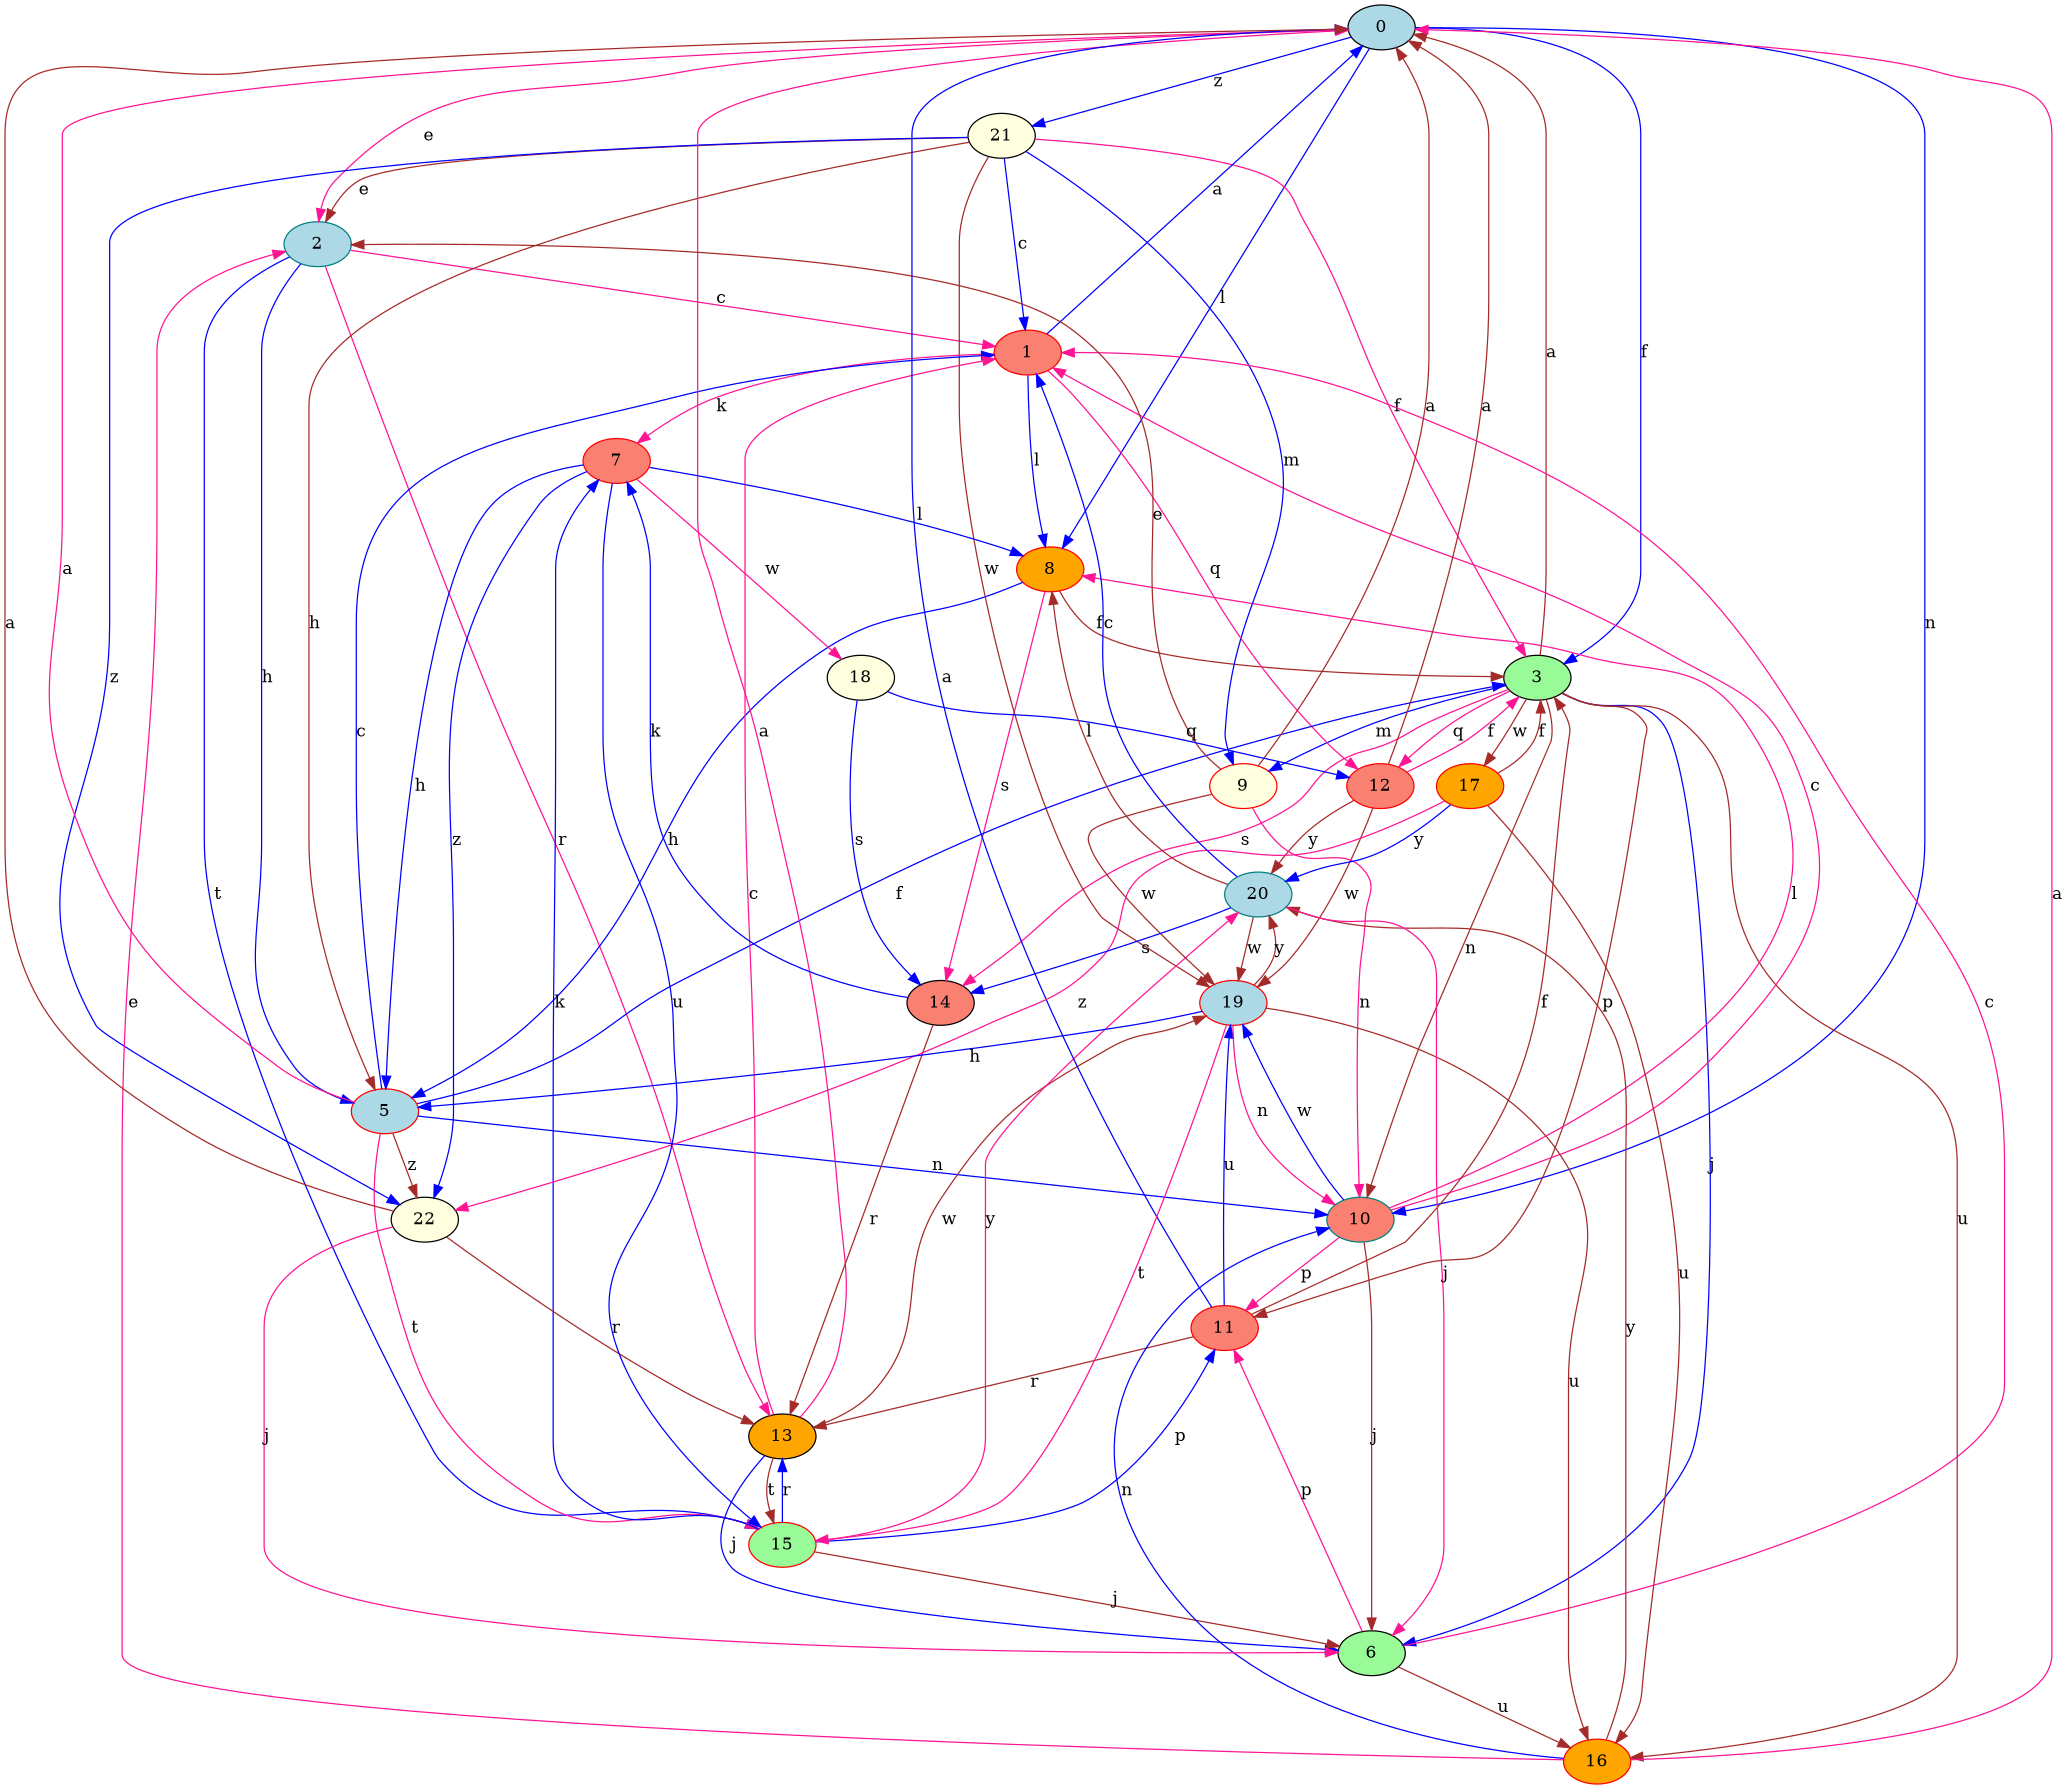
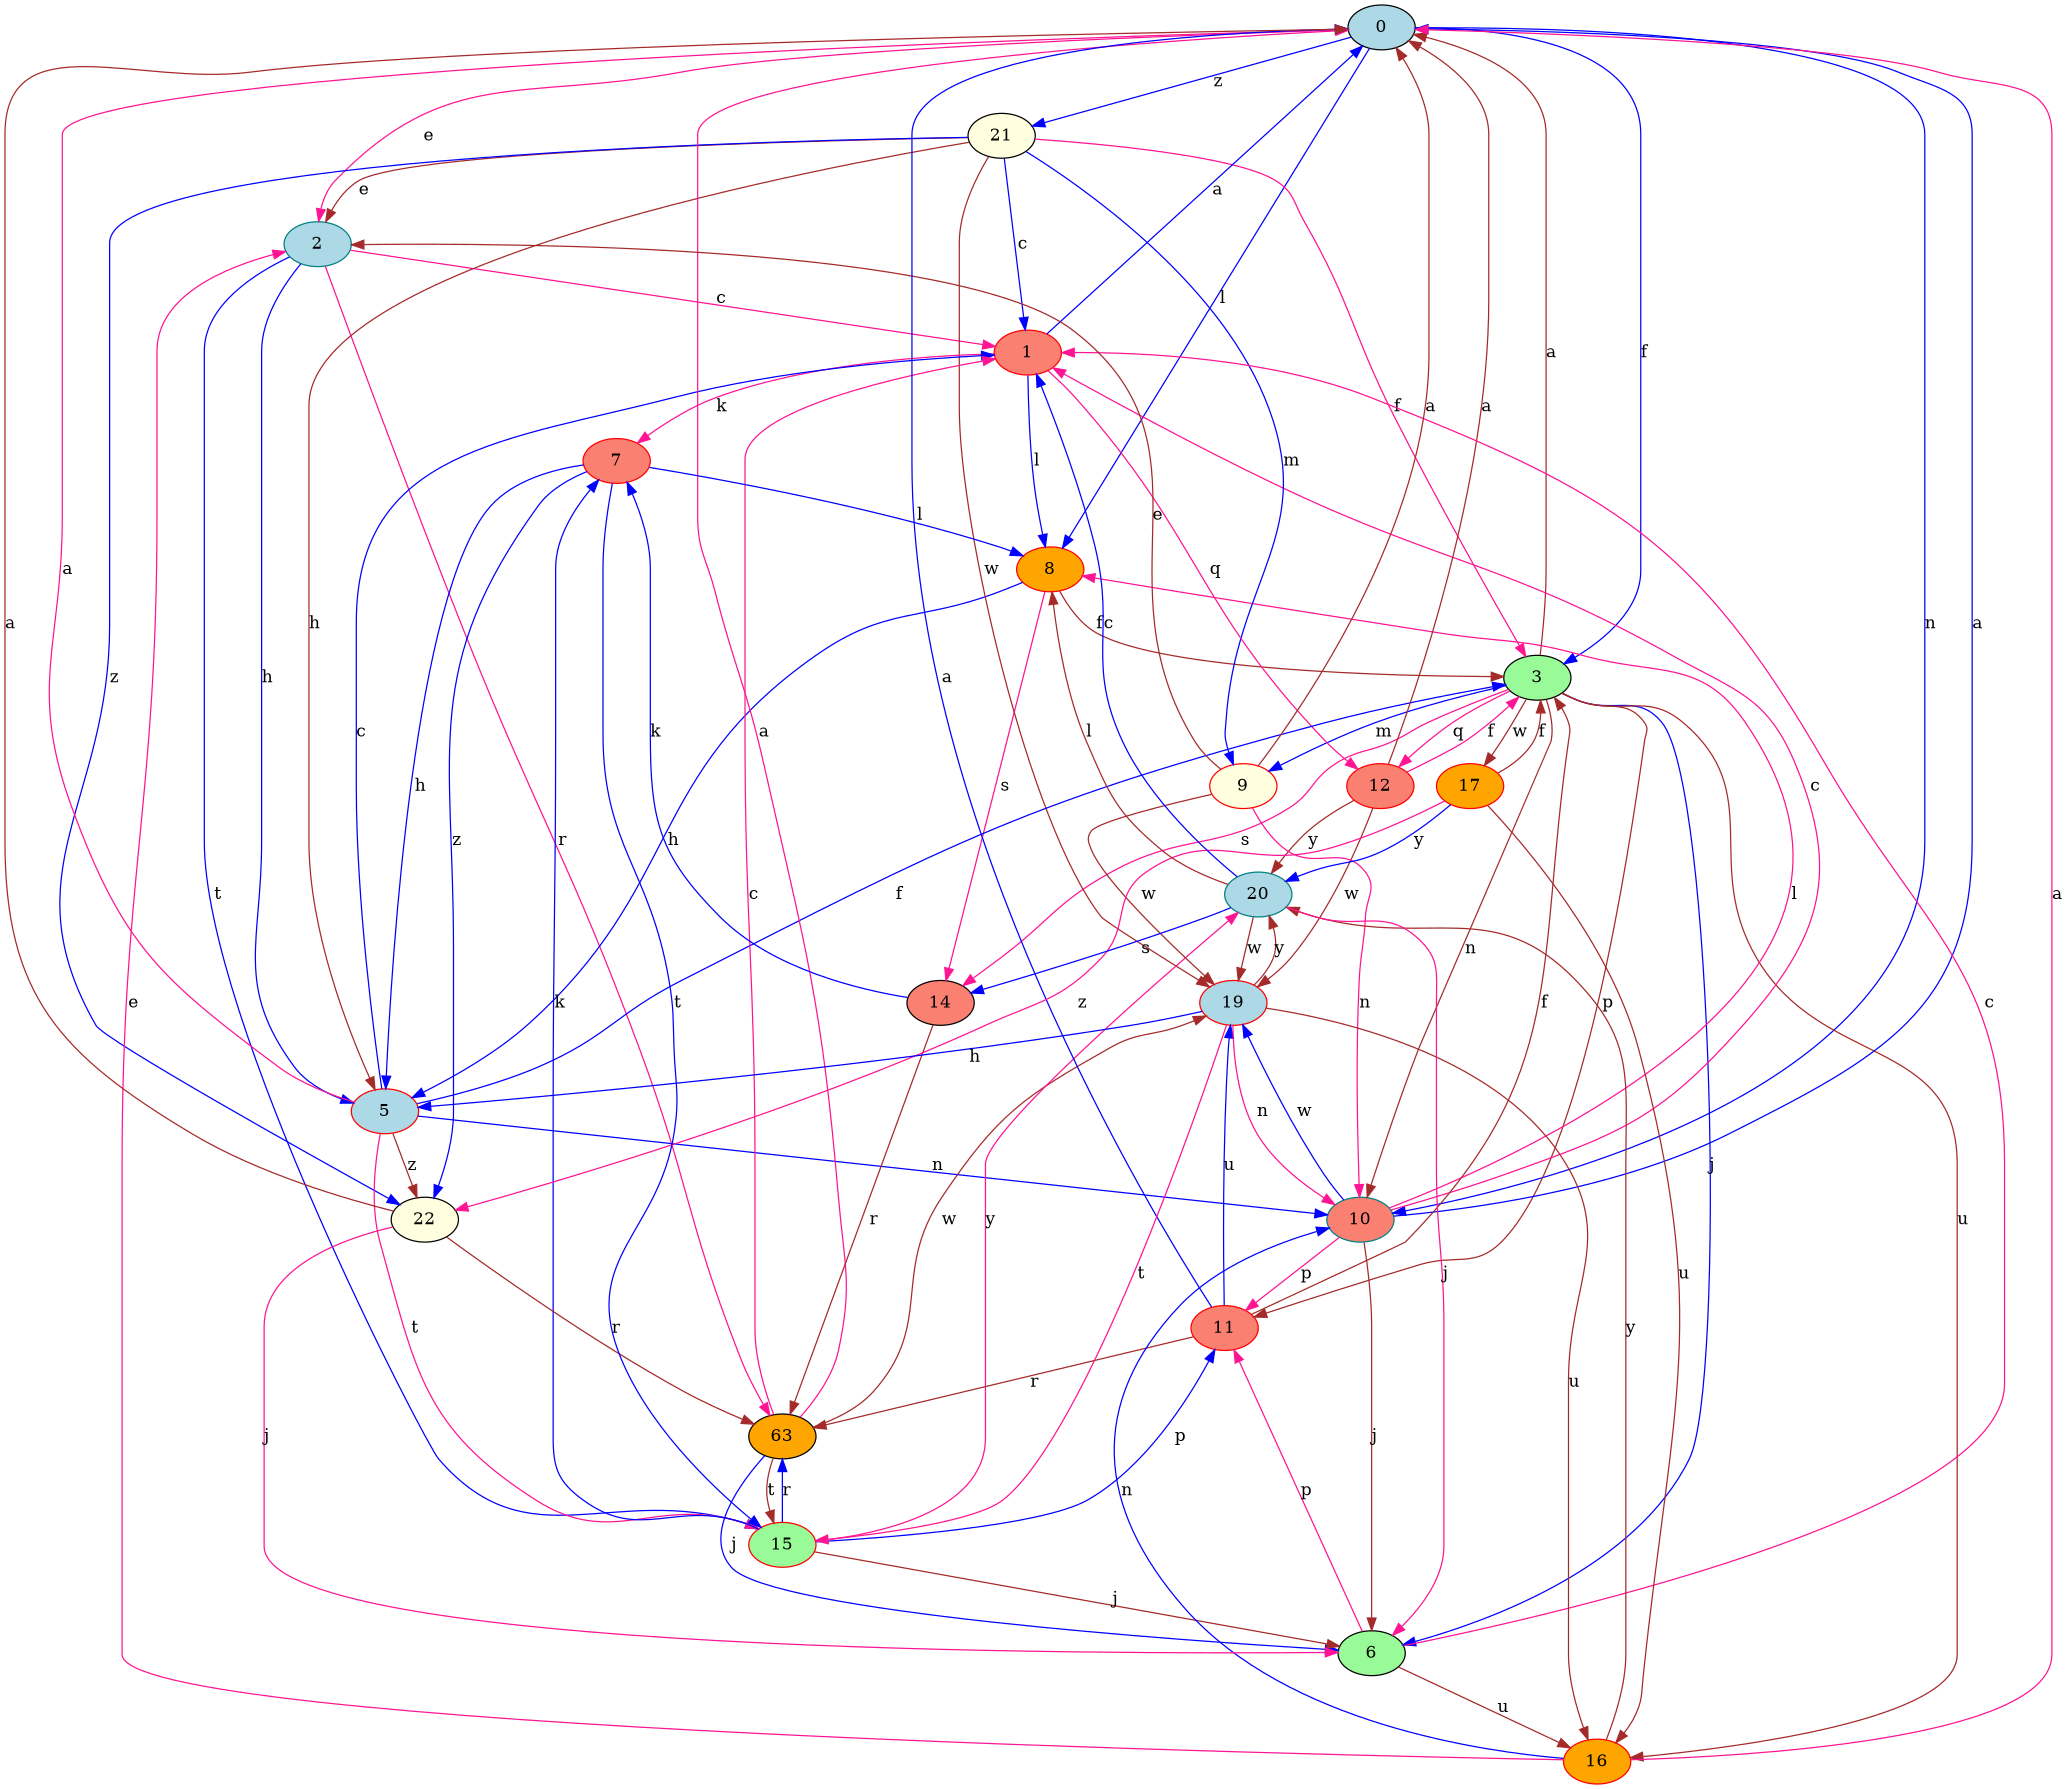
edge "10" -> "0": added, label "a"
node "18": removed
edge "7" -> "15": label "u" -> "t"
node "13": label "13" -> "63"
